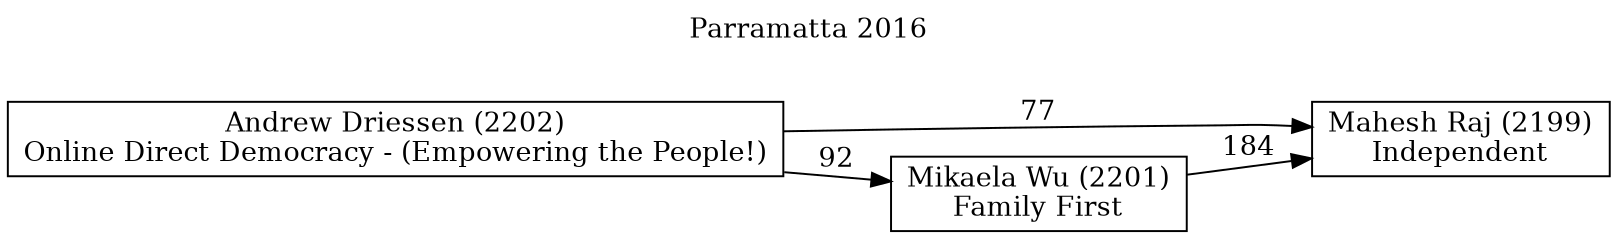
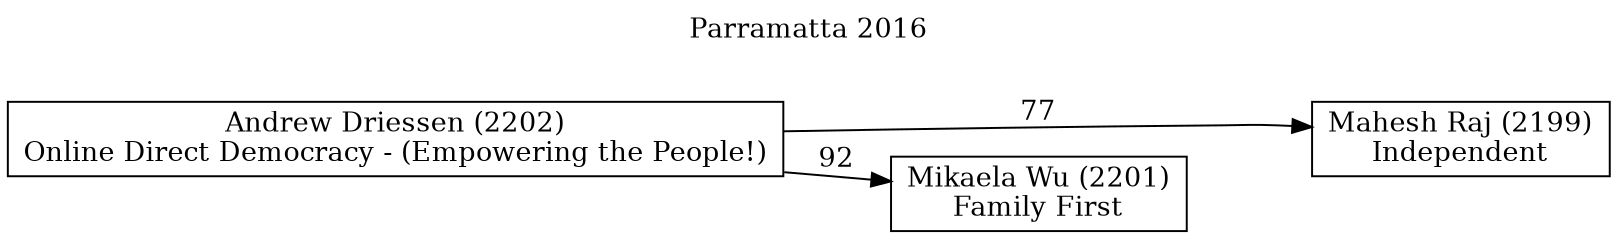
edge "Mikaela Wu (2201) Family First" -> "Mahesh Raj (2199) Independent": removed, label "184"
